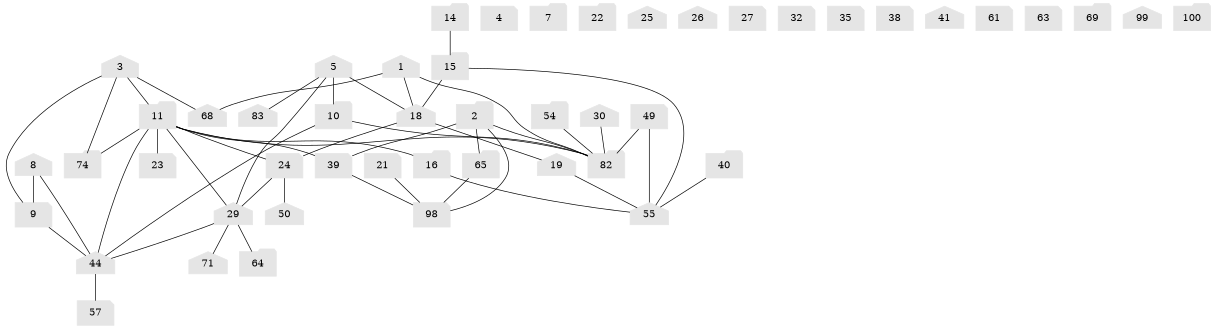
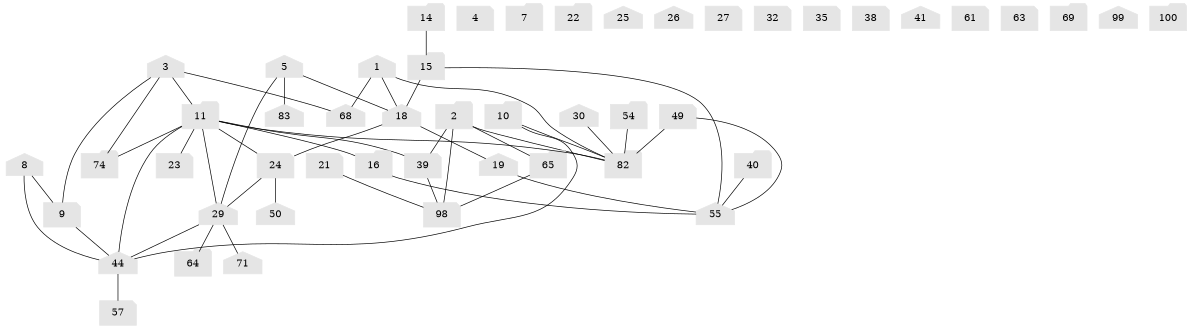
edge "5" -- "10": removed
